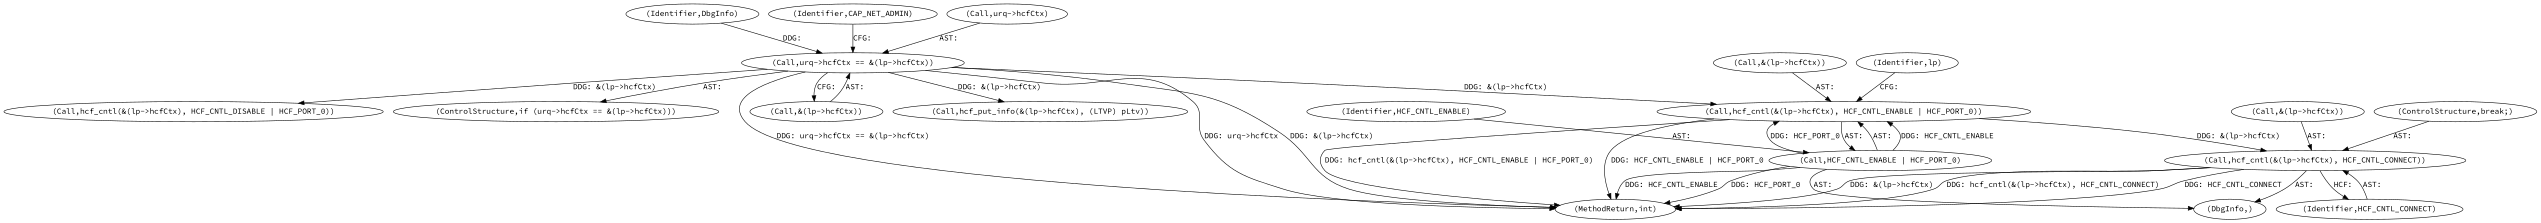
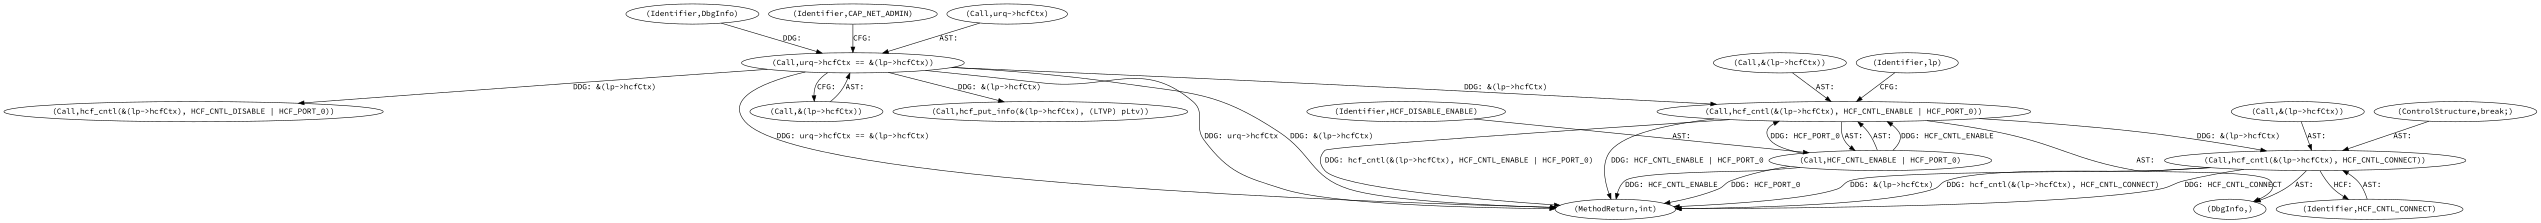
node "(ControlStructure,if (urq->hcfCtx == &(lp->hcfCtx)))": removed
node "(Identifier,HCF_CNTL_ENABLE)": label "(Identifier,HCF_CNTL_ENABLE)" -> "(Identifier,HCF_DISABLE_ENABLE)"
edge "(Call,HCF_CNTL_ENABLE | HCF_PORT_0)" -> "(DbgInfo,)": now "(Call,hcf_cntl(&(lp->hcfCtx), HCF_CNTL_ENABLE | HCF_PORT_0))" -> "(DbgInfo,)"
